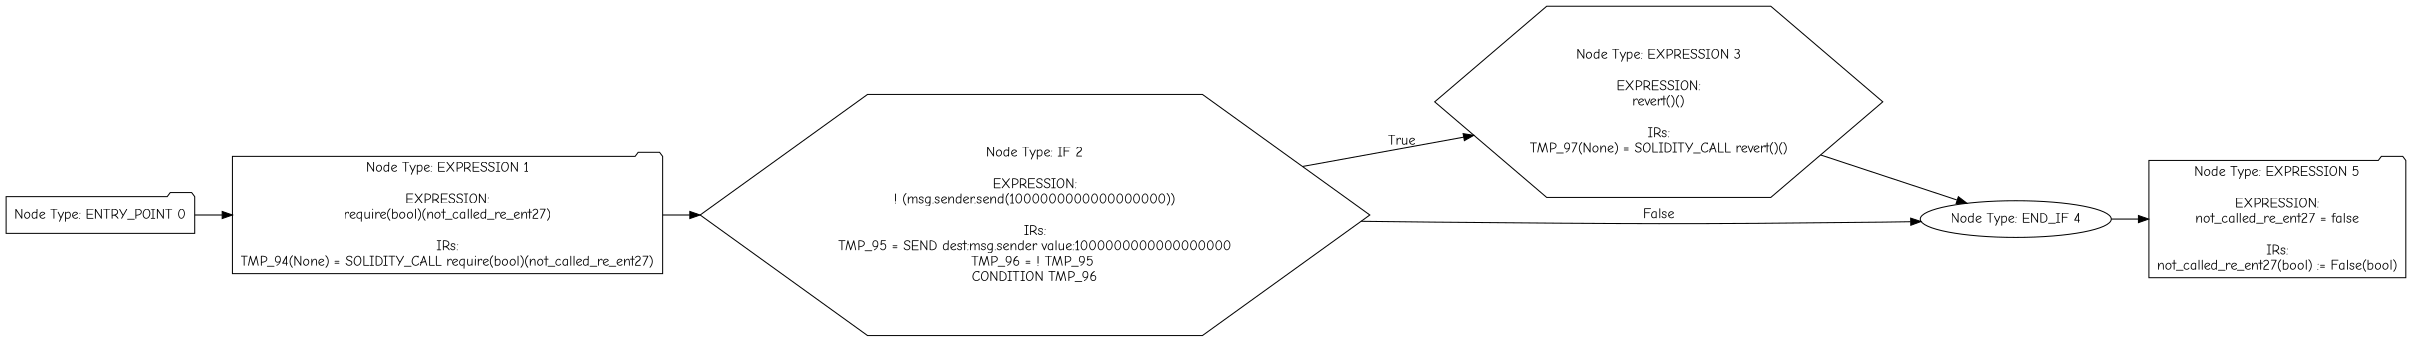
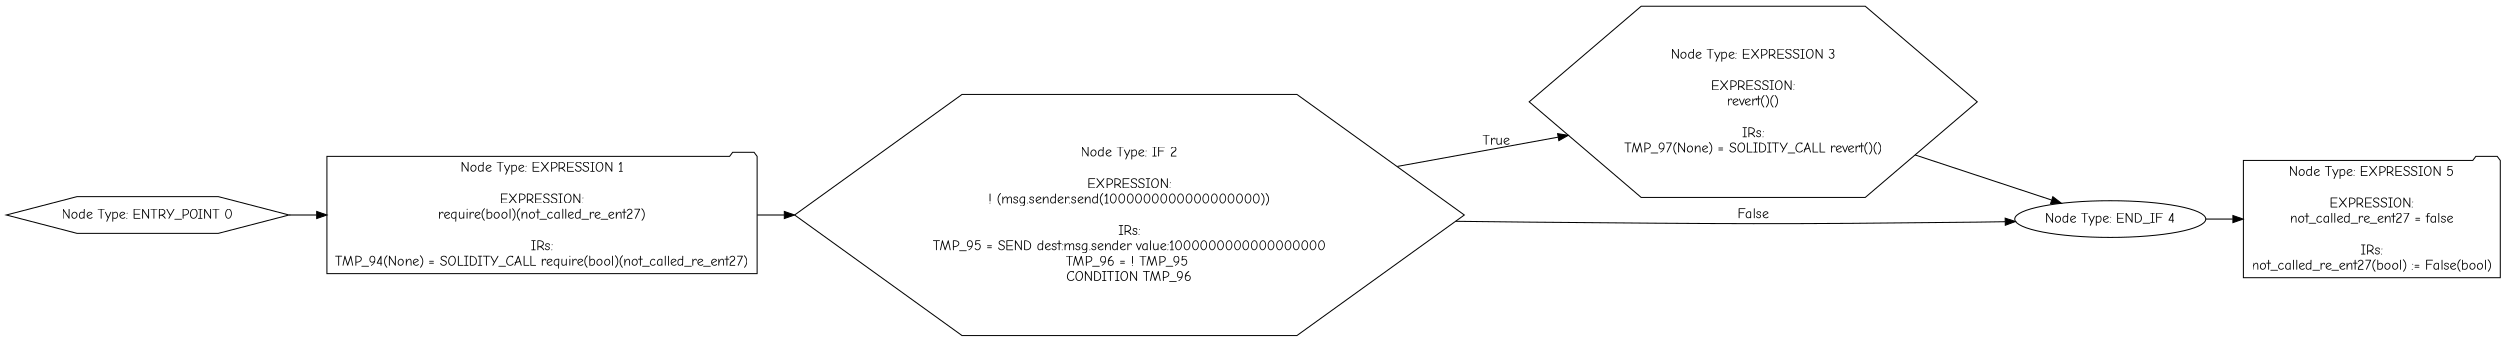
node "Node Type: ENTRY_POINT 0": shape folder -> hexagon
